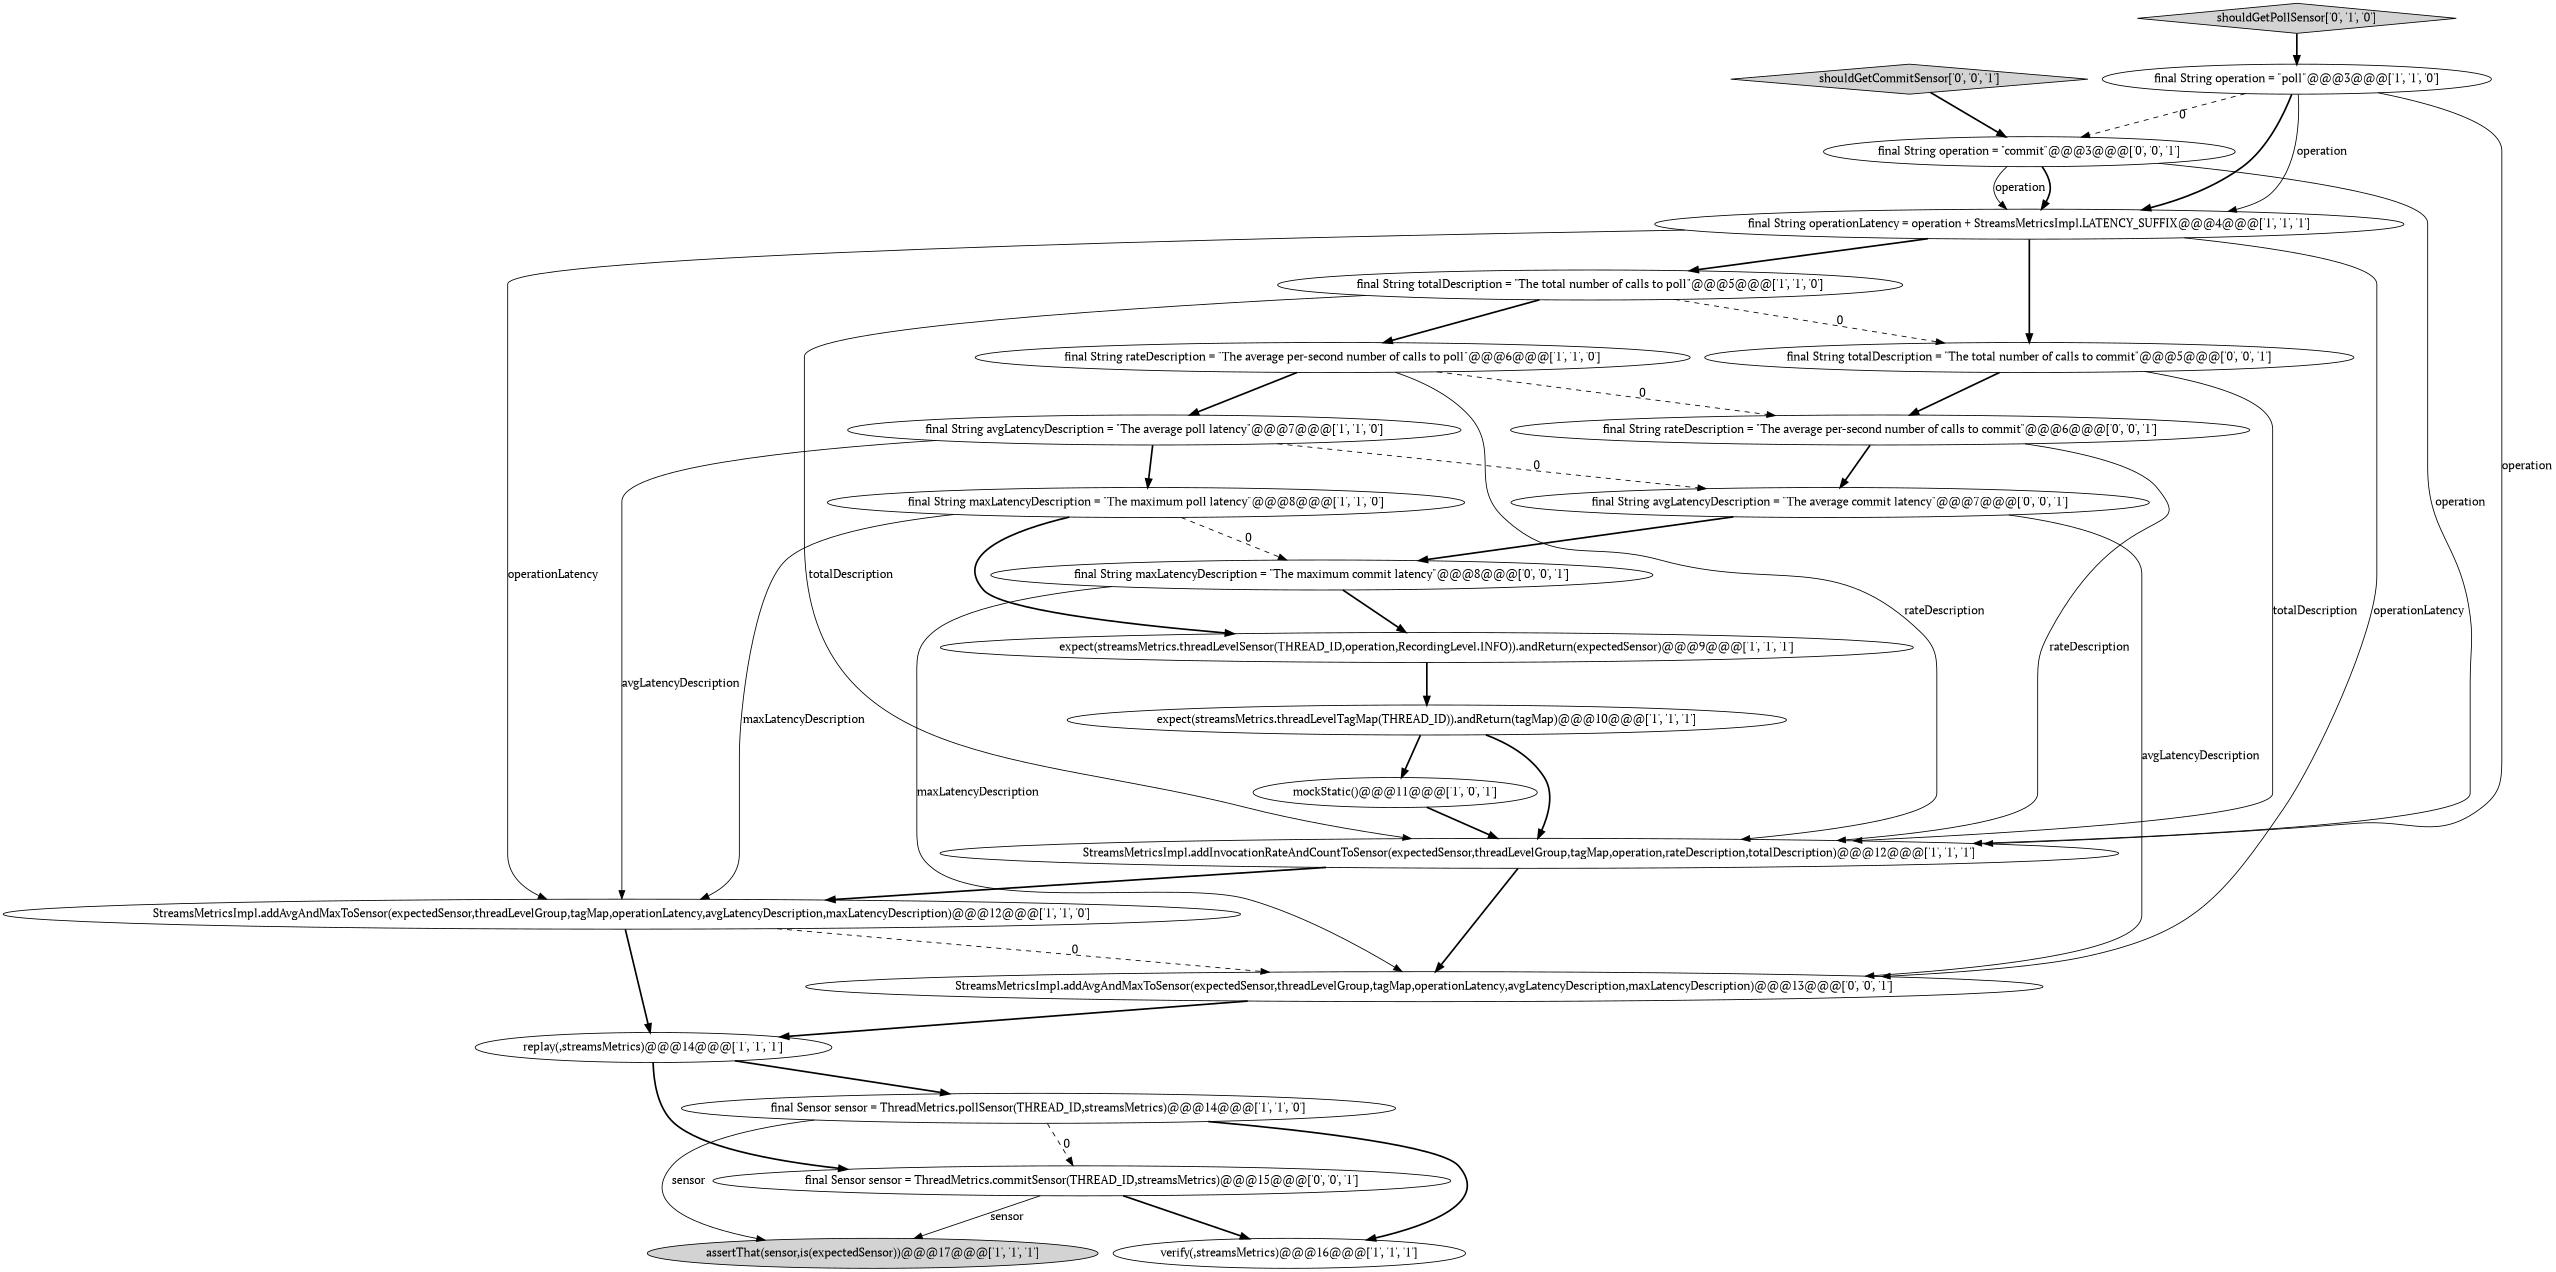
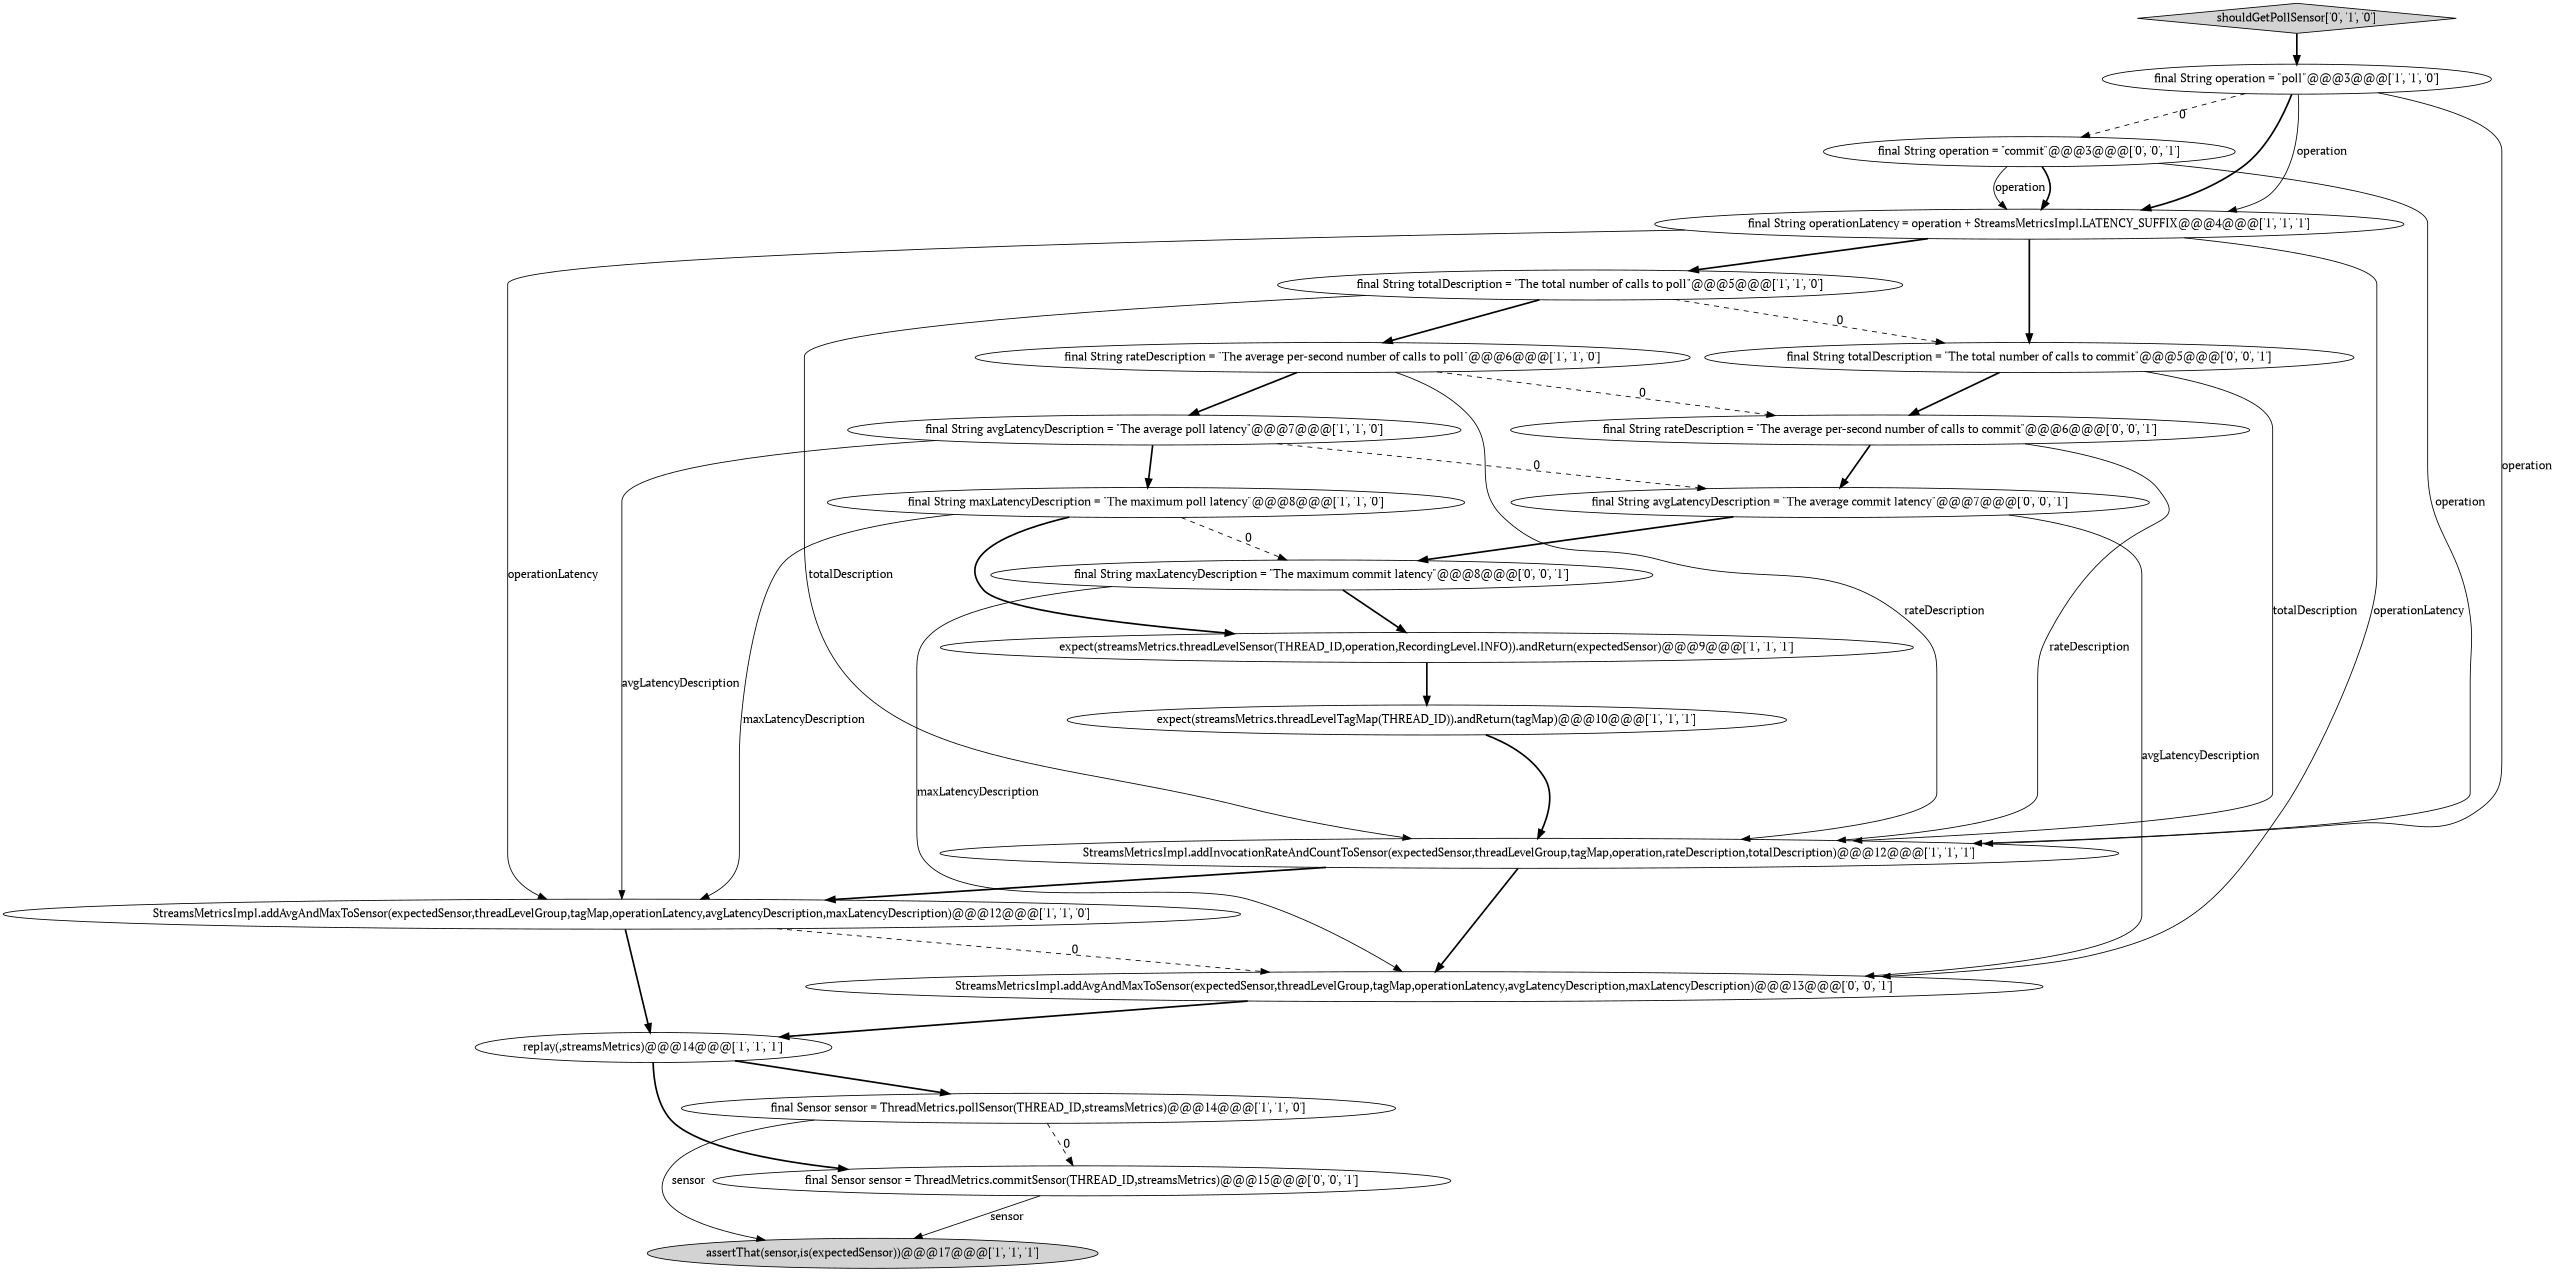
node "shouldGetCommitSensor['0', '0', '1']": removed
node "mockStatic()@@@11@@@['1', '0', '1']": removed
node "verify(,streamsMetrics)@@@16@@@['1', '1', '1']": removed
